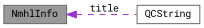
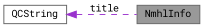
edge "QCString" -> "NmhlInfo": reversed
